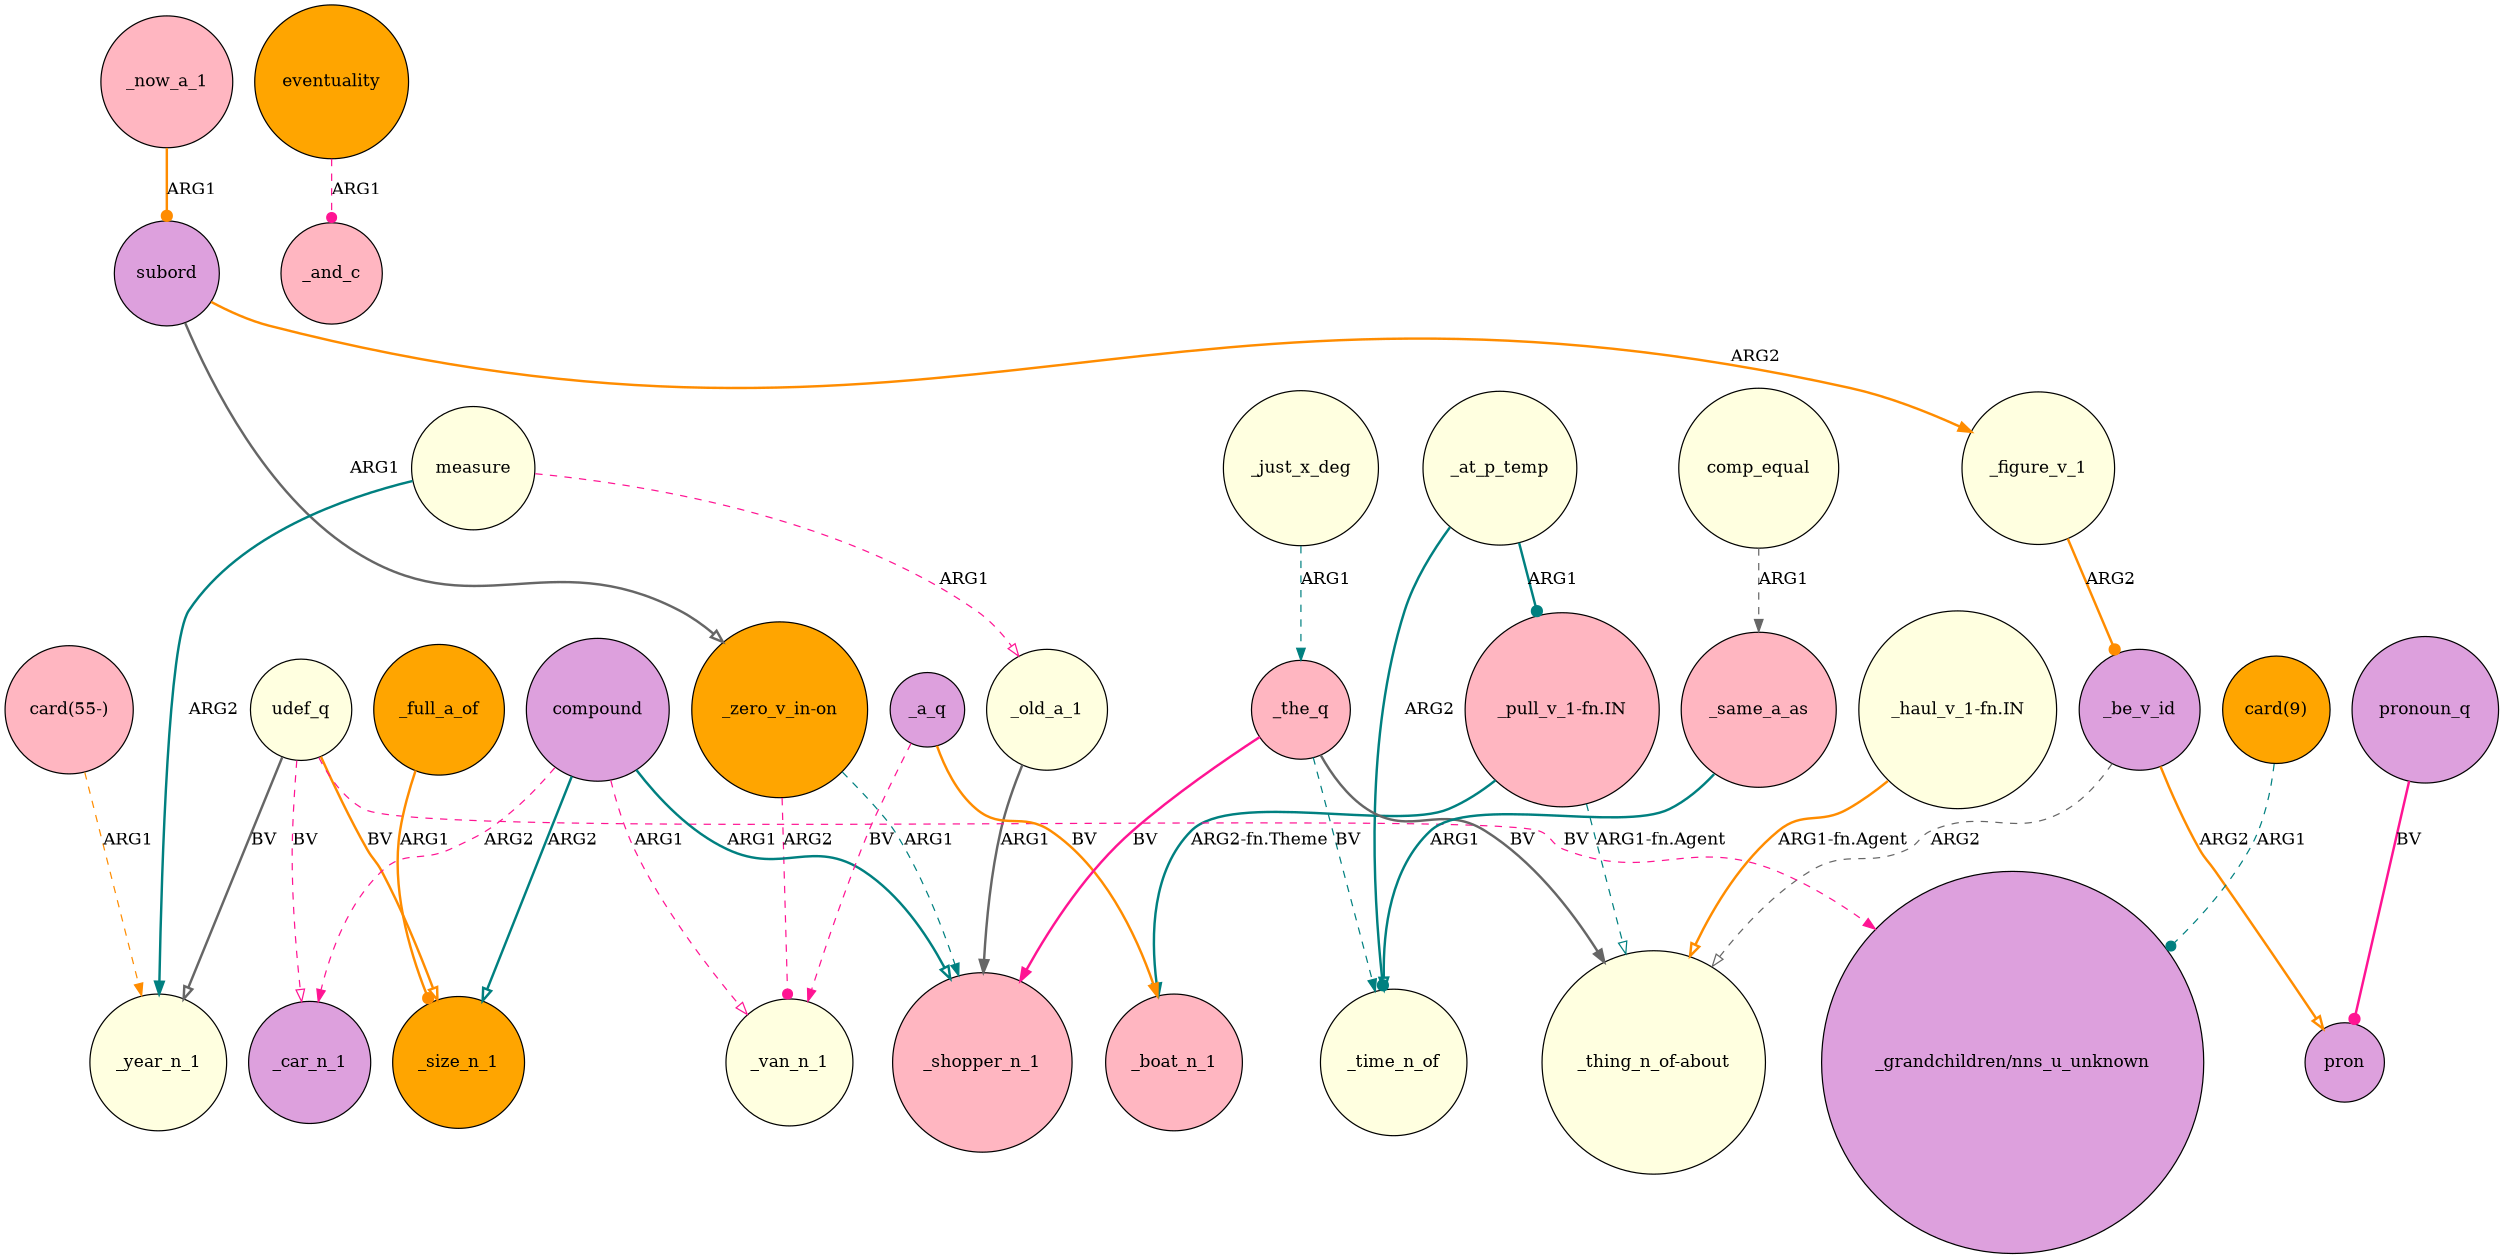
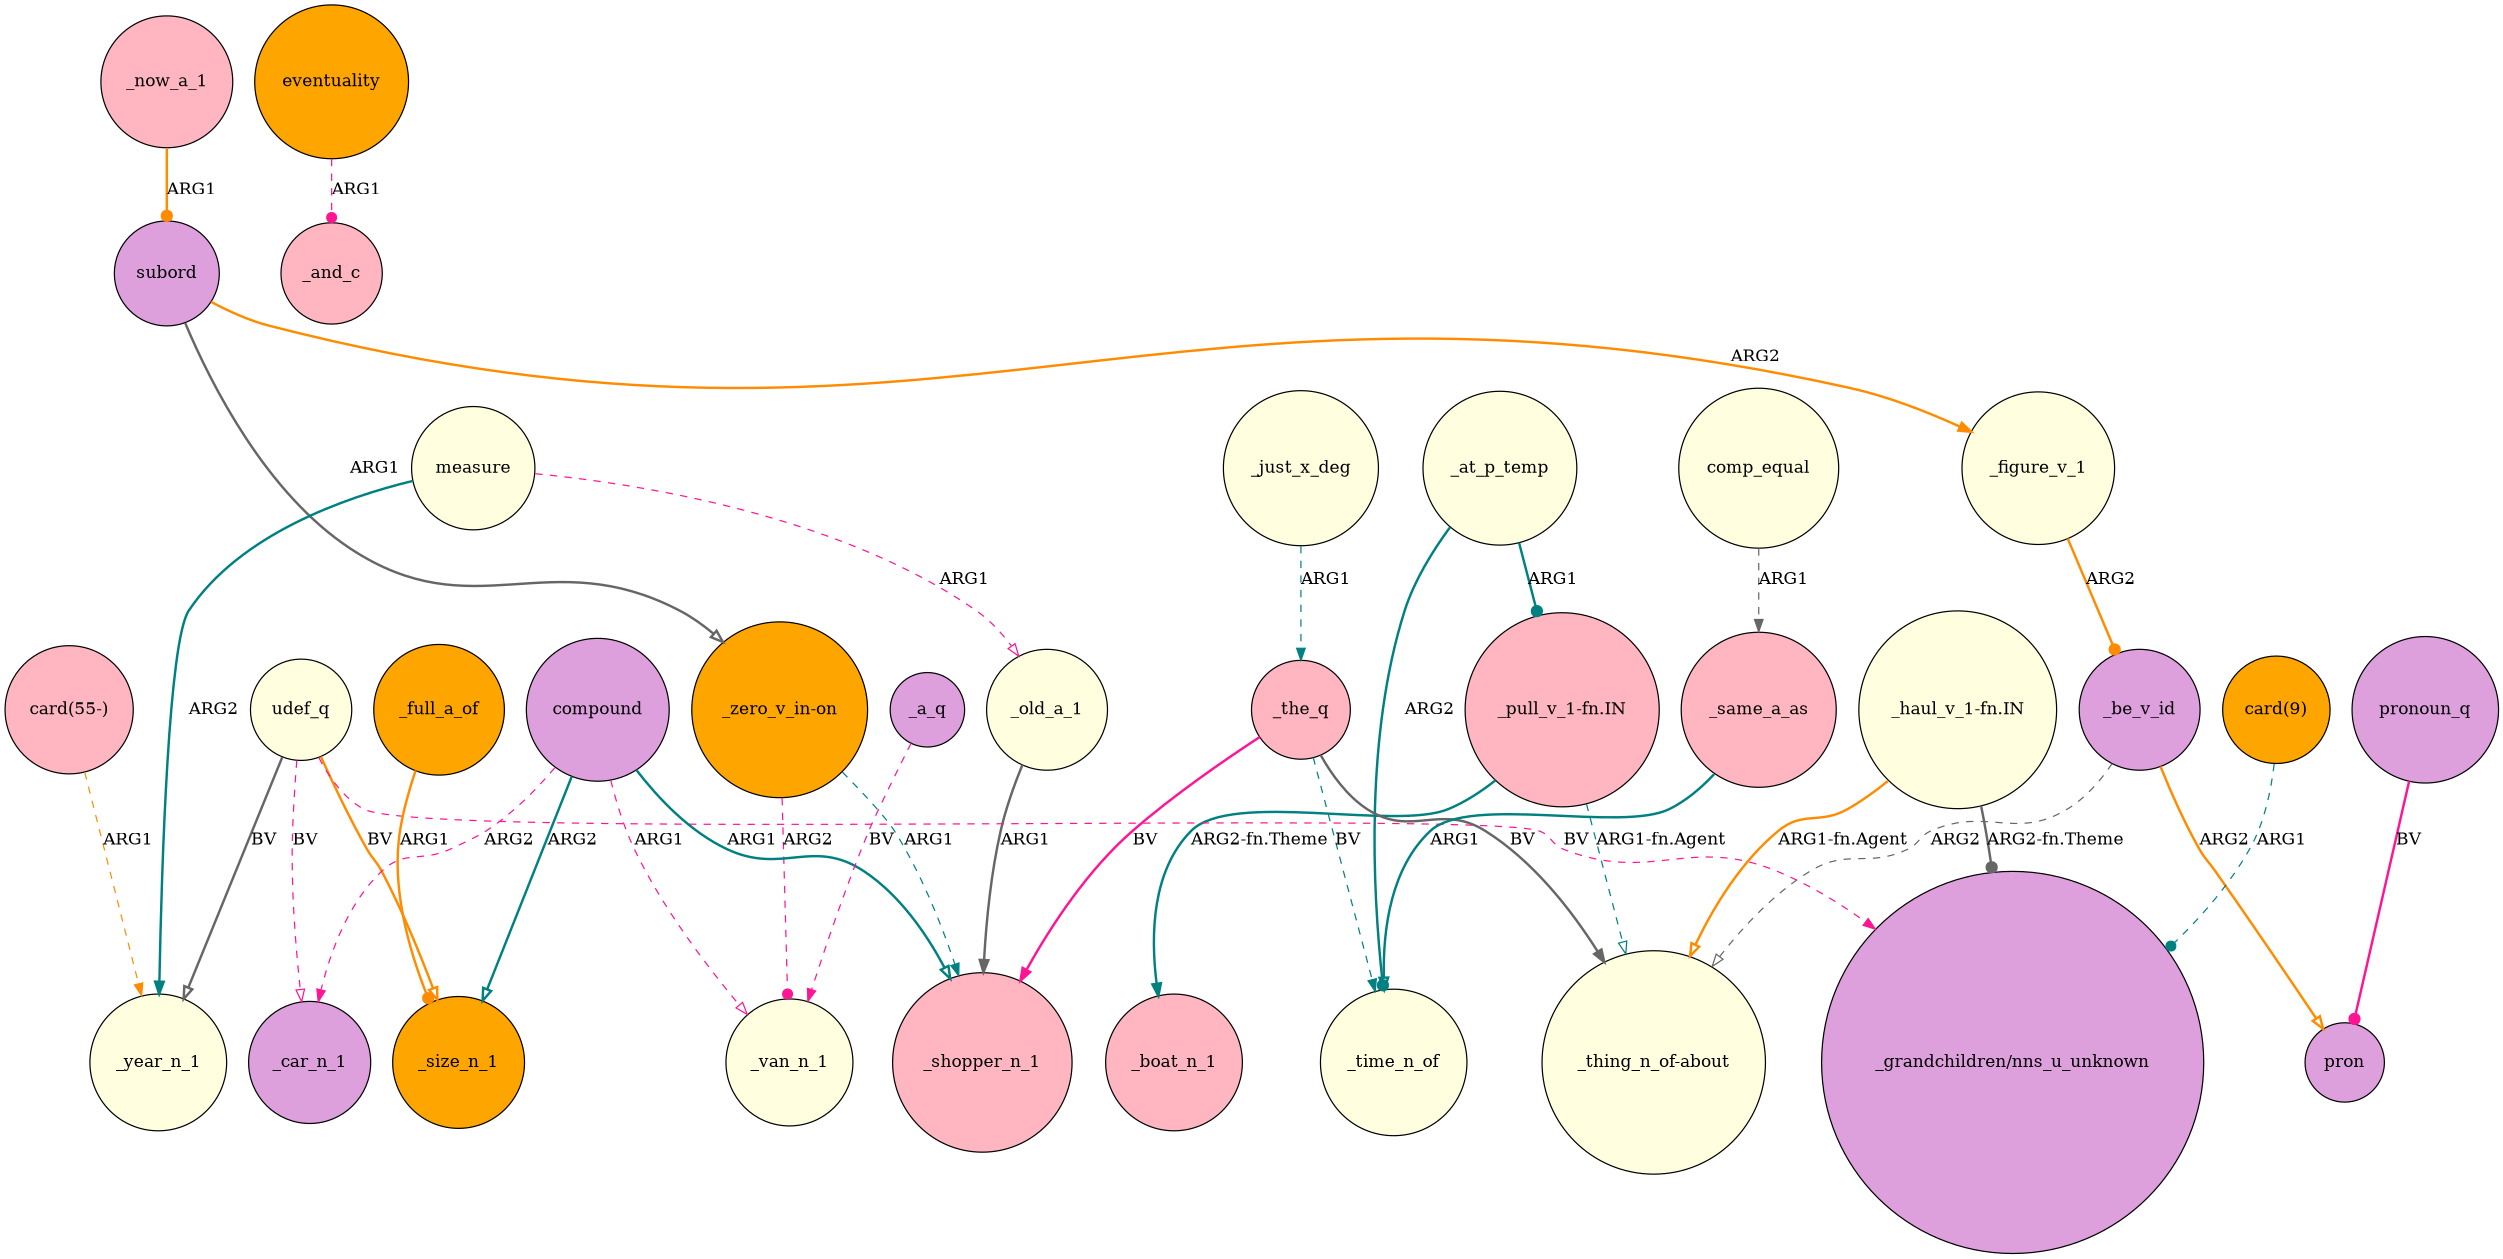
edge "_haul_v_1-fn.IN" -> "_grandchildren/nns_u_unknown": added, label "ARG2-fn.Theme"
edge "_a_q" -> "_boat_n_1": removed, label "BV"
